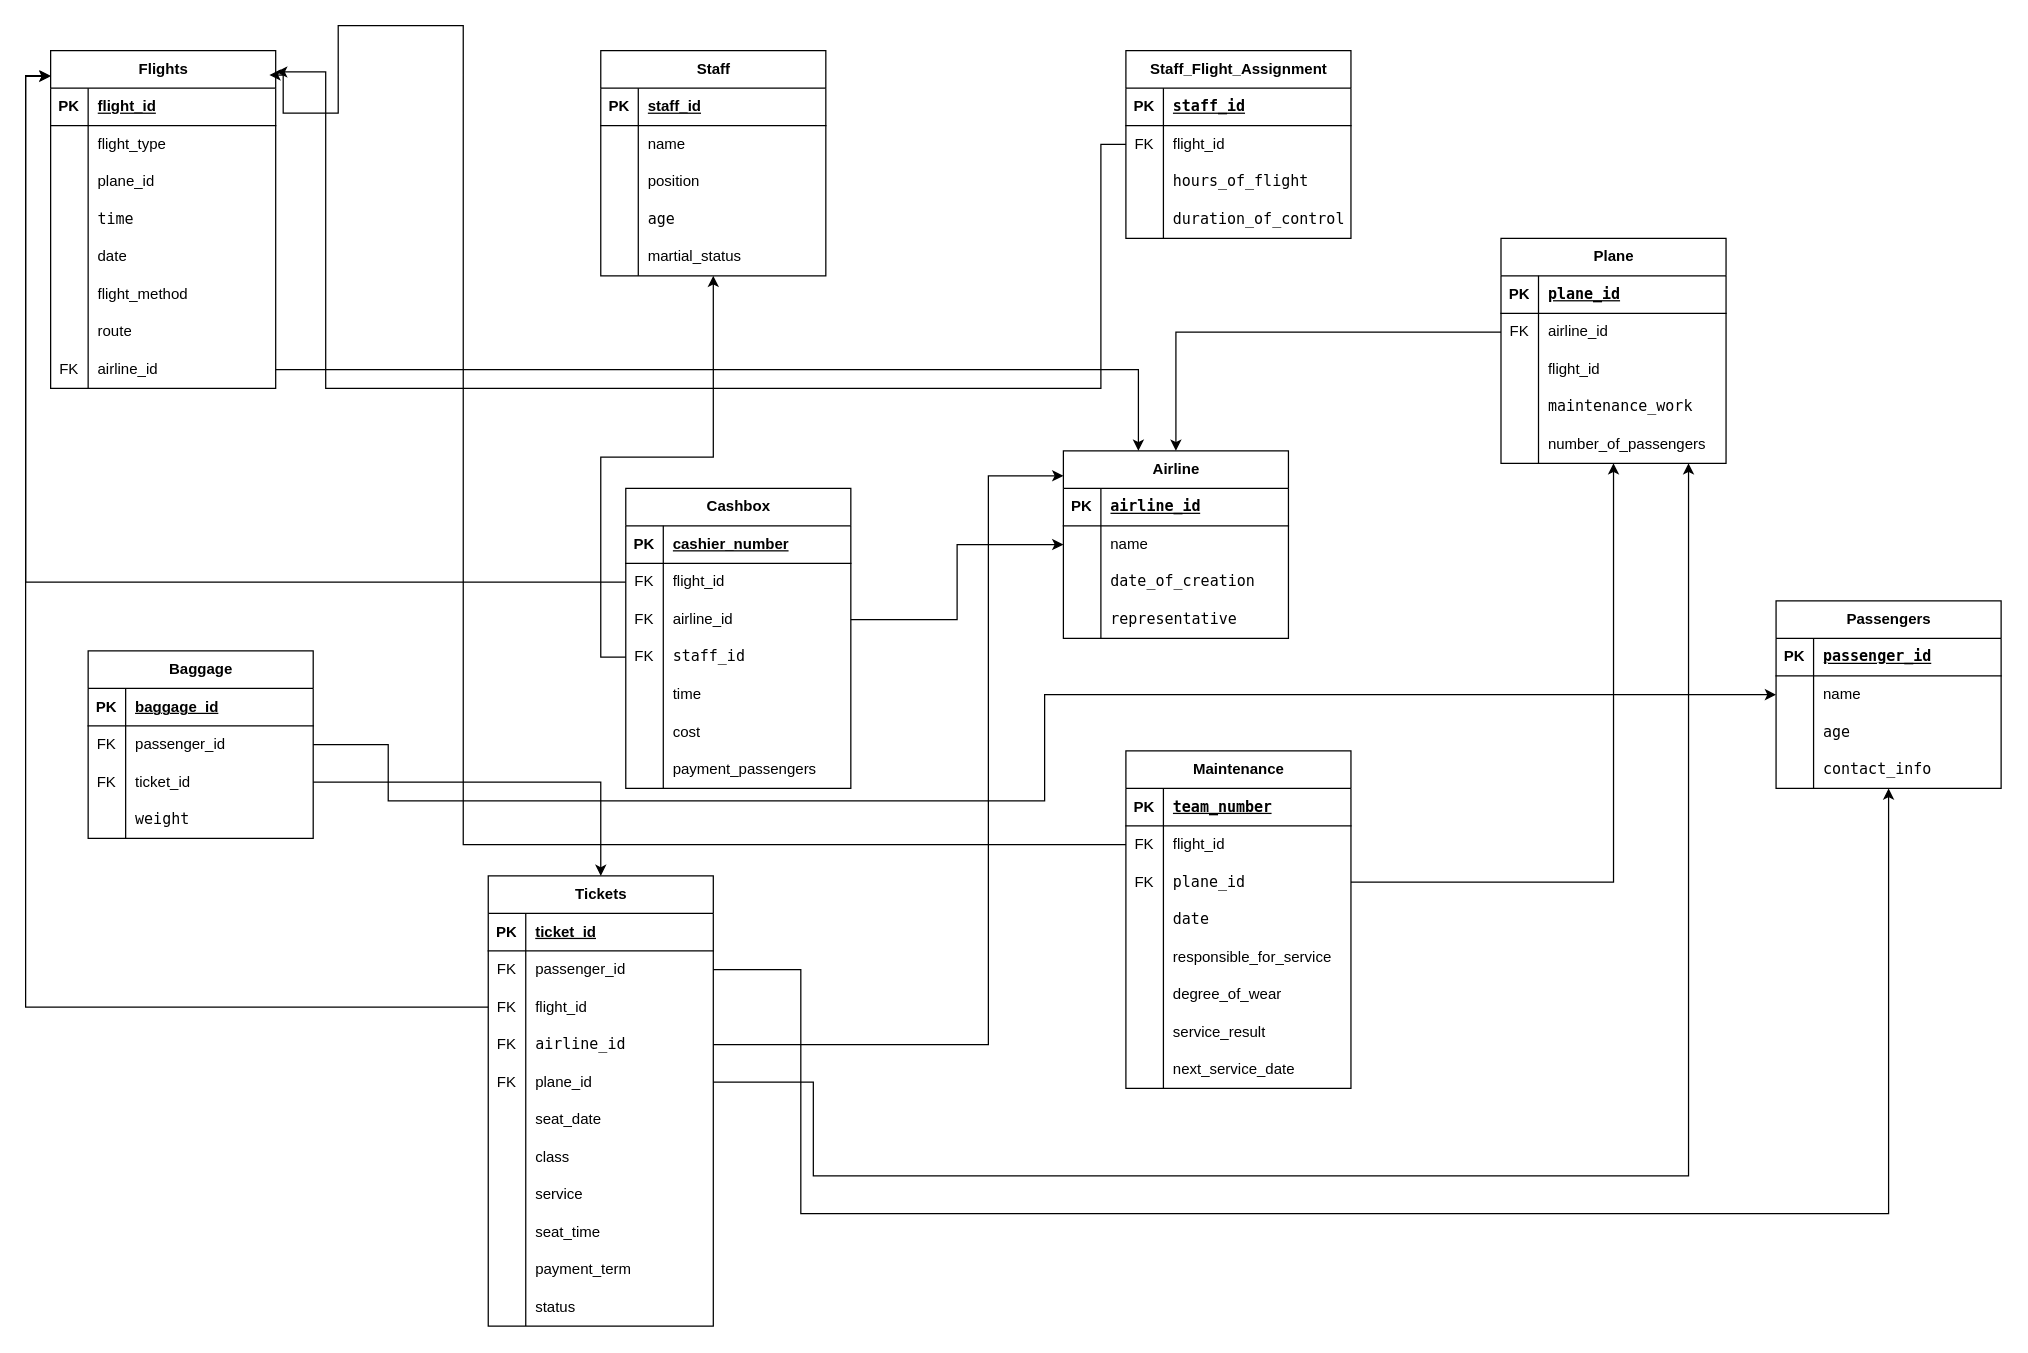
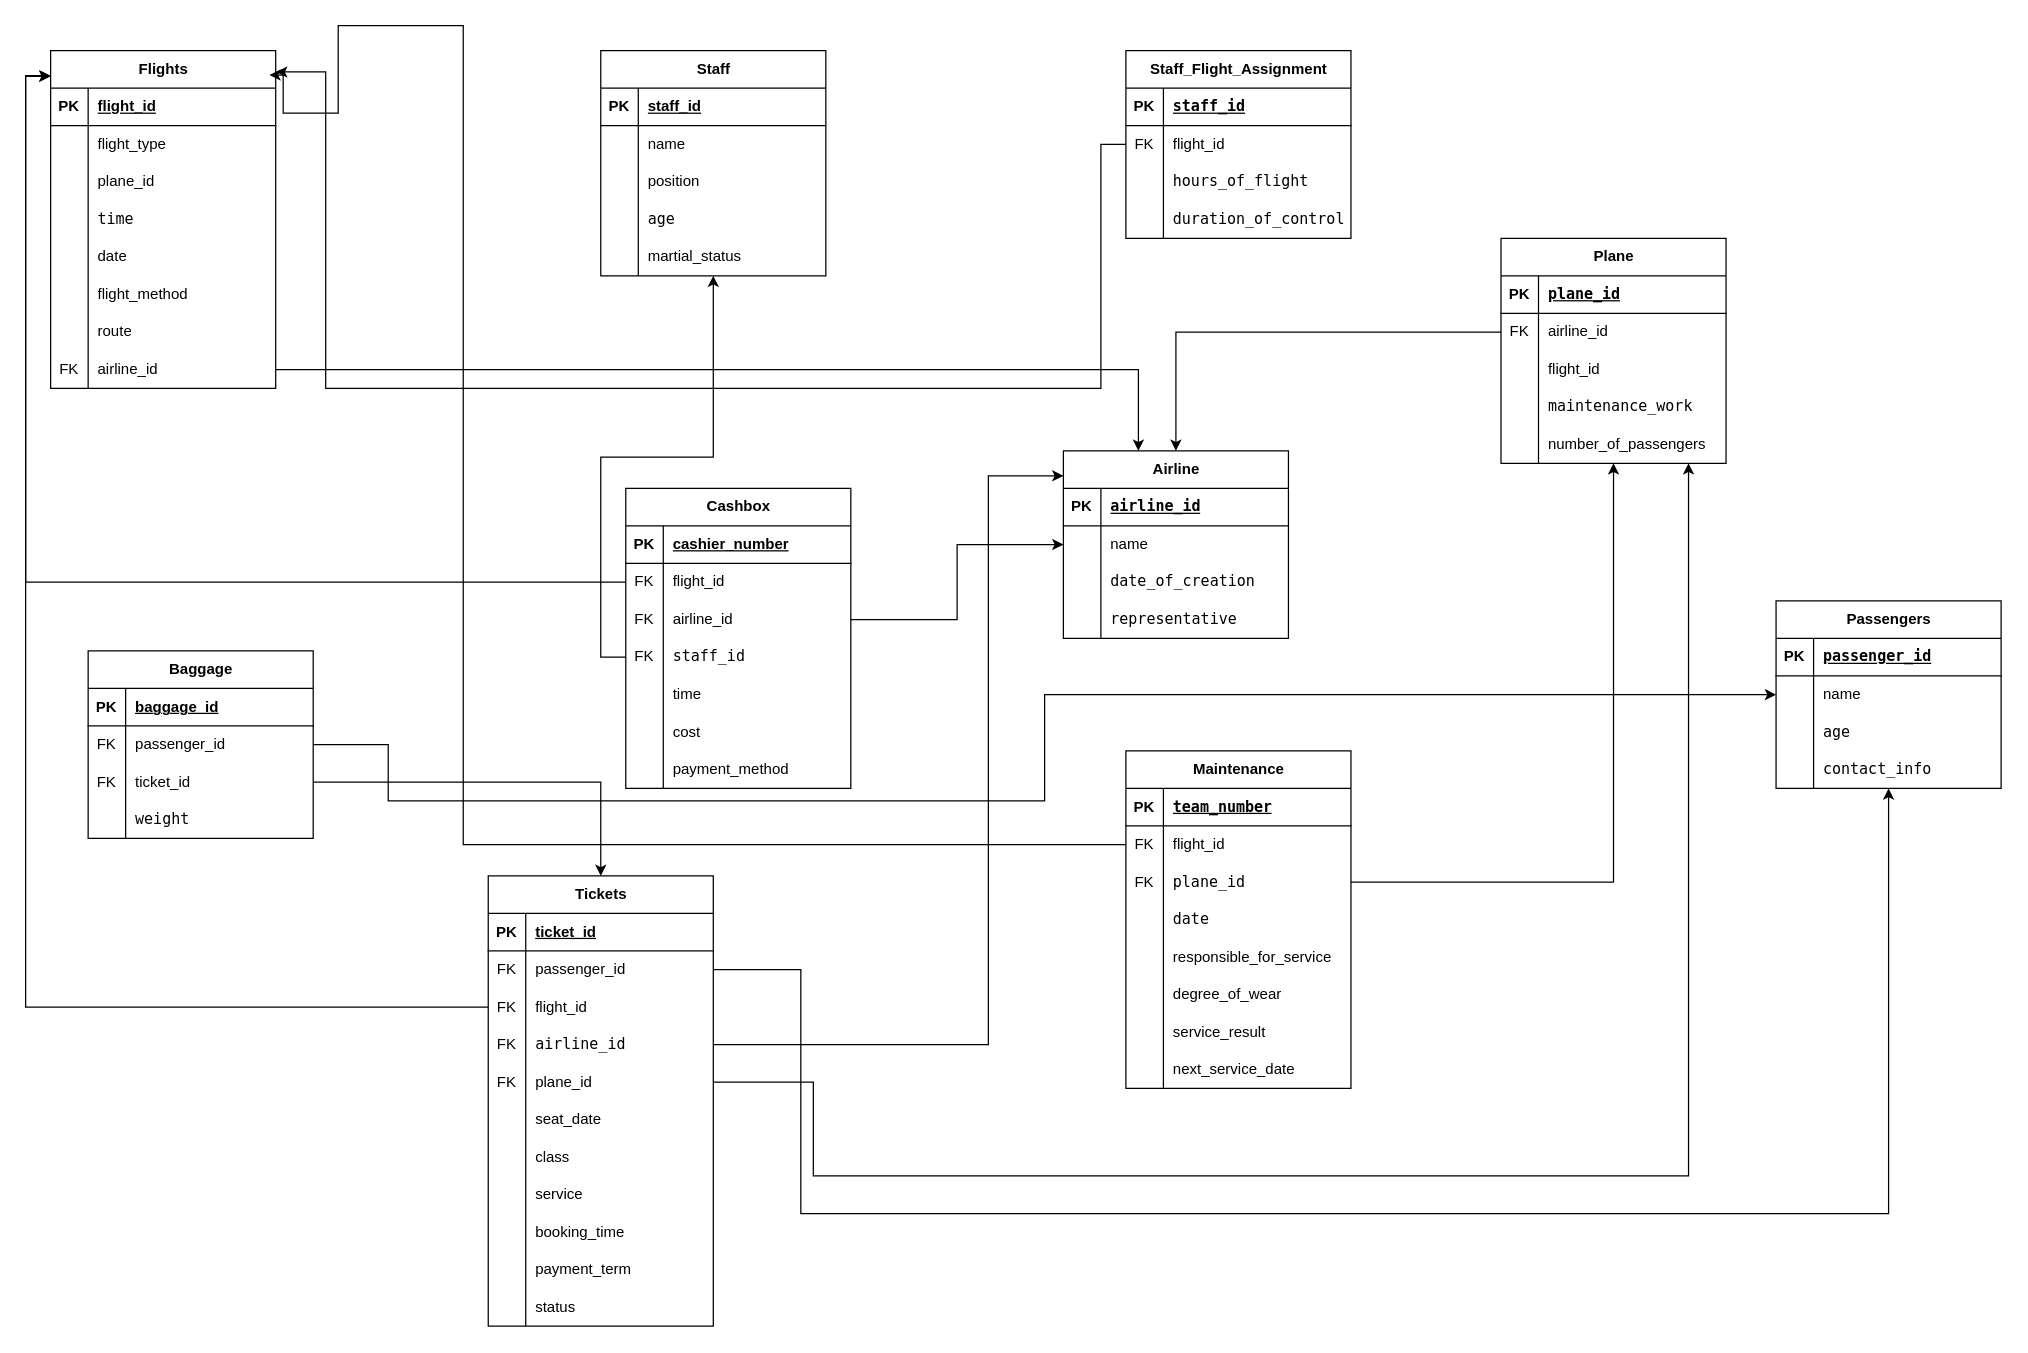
node "payment_passengers": label "payment_passengers" -> "payment_method"
node "seat_time": label "seat_time" -> "booking_time"
